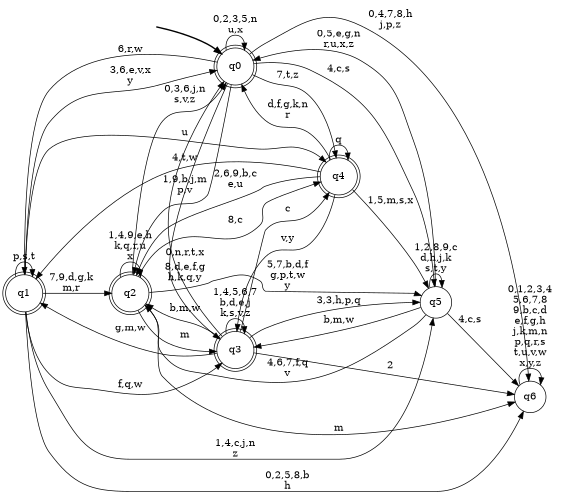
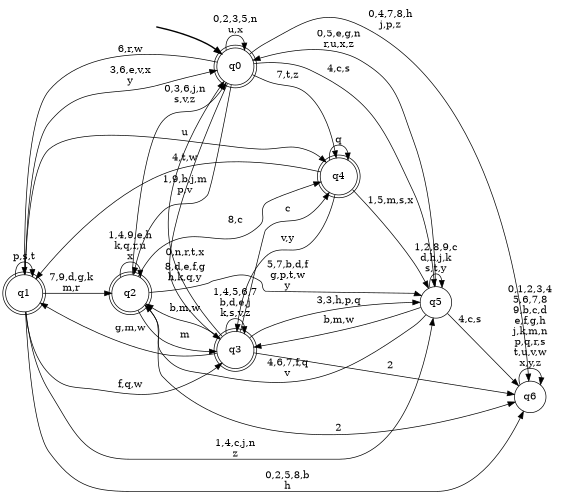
edge "q4" -> "q0": removed, label "d,f,g,k,n r"
edge "q4" -> "q2": removed, label "2,6,9,b,c e,u"
edge "q2" -> "q6": label "m" -> "2"
